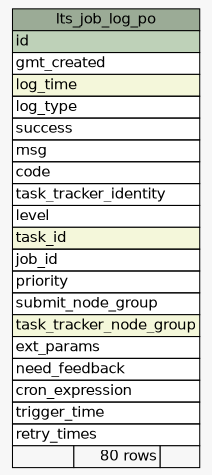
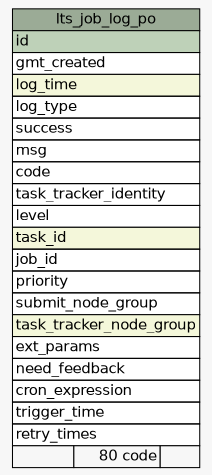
node "lts_job_log_po": text "80 rows" -> "80 code"
